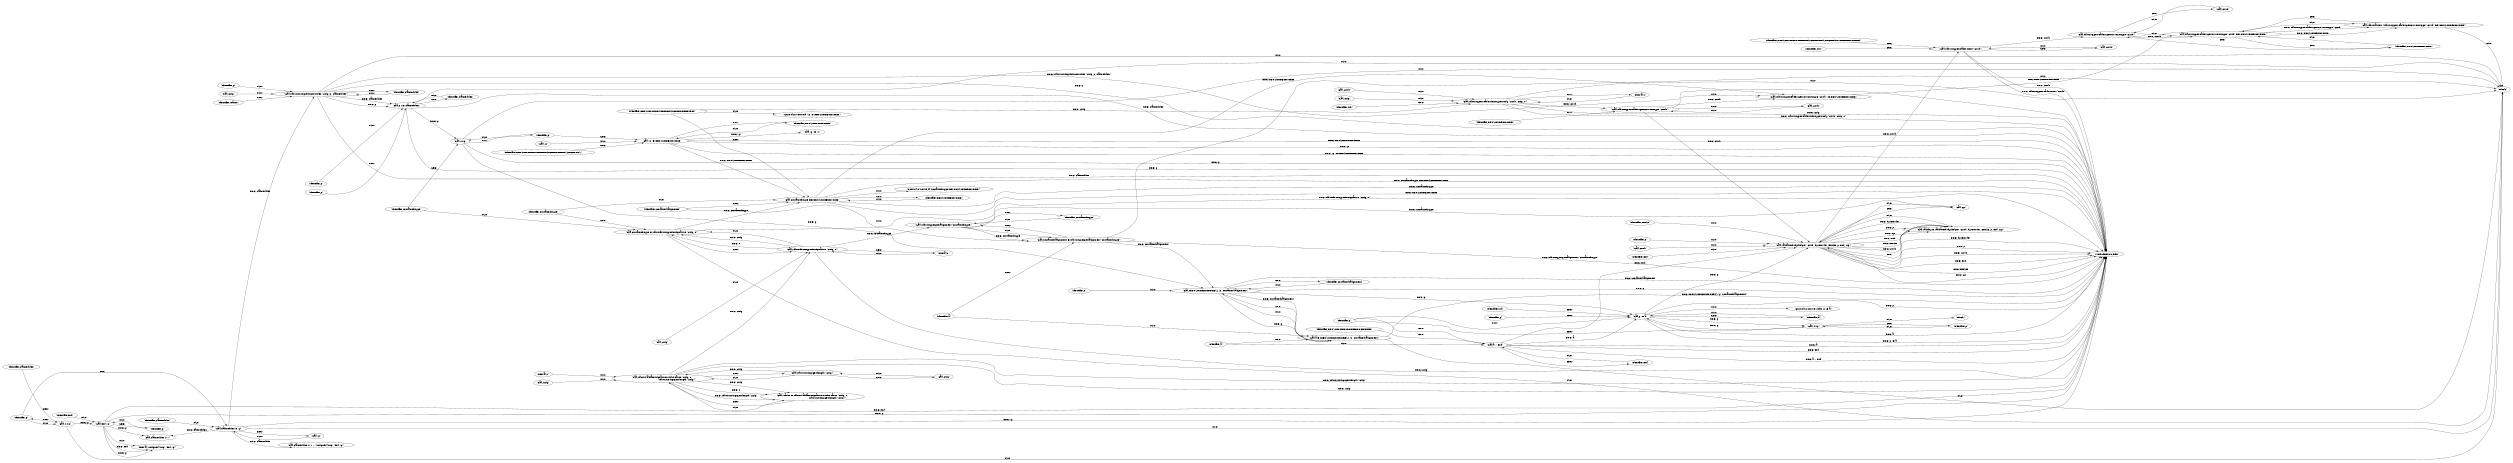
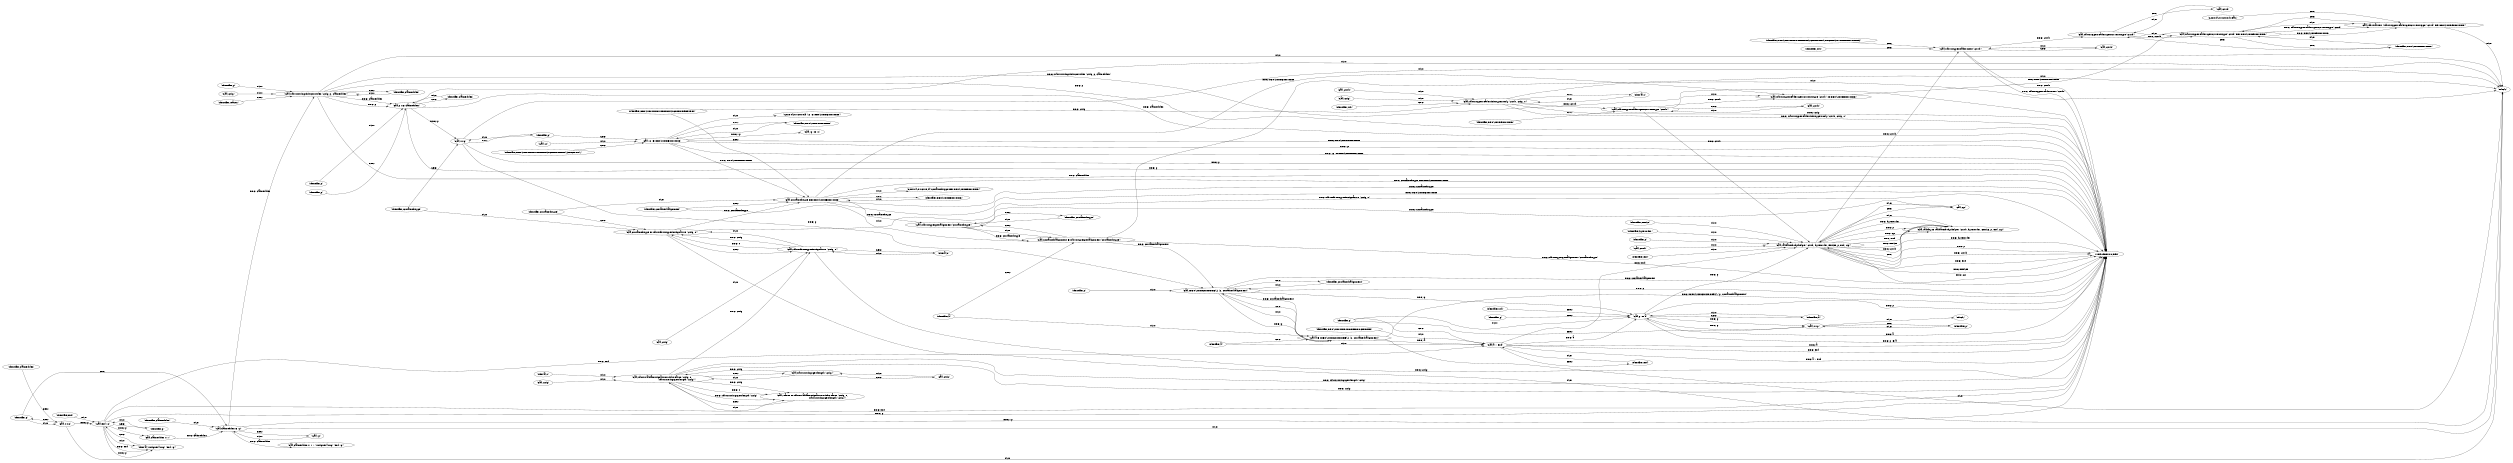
node "(ControlStructure,break;)": added
edge "(Identifier,DBUS_INVALID_VARIANT_SIGNATURE_EMPTY)" -> "(ControlStructure,if (*p != DBUS_TYPE_INVALID))": now "(Call,*p != DBUS_TYPE_INVALID)" -> "(ControlStructure,if (*p != DBUS_TYPE_INVALID))"
node "(Identifier,byte_order)": added
edge "(Call,_dbus_first_type_in_signature (&sig, 0))" -> "(Call,_dbus_type_get_alignment (contained_type))": now "(Call,contained_type == DBUS_TYPE_INVALID)" -> "(Call,_dbus_type_get_alignment (contained_type))"
node "(ControlStructure,while (p != a))": removed
edge "(Identifier,DBUS_INVALID_NOT_ENOUGH_DATA)" -> "(Call,a > end)": label "CFG: " -> "AST: "
edge "(Call,a = _DBUS_ALIGN_ADDRESS (p, contained_alignment))" -> "(Call,a > end)": added, label "DDG: a"
edge "(Call,end - p)" -> "(Call,a > end)": added, label "DDG: end"
edge "(Call,claimed_len = *p)" -> "(Call,claimed_len + 1)": reversed
edge "(Literal,(unsigned long) (end - p))" -> "(Call,end - p)": added, label "CFG:"
